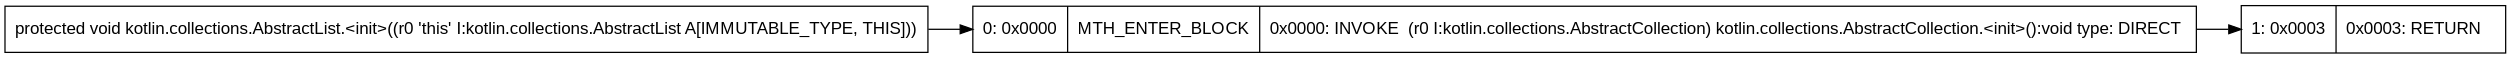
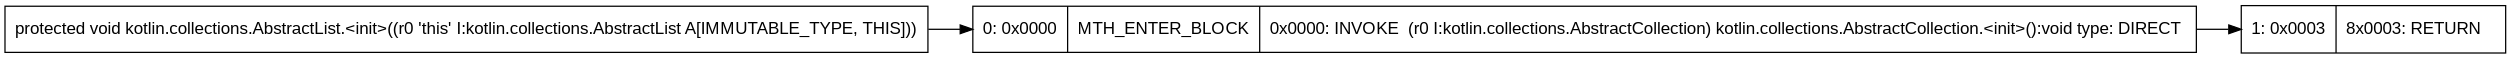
node "1: 0x0003": text "0x0003: RETURN" -> "8x0003: RETURN"
